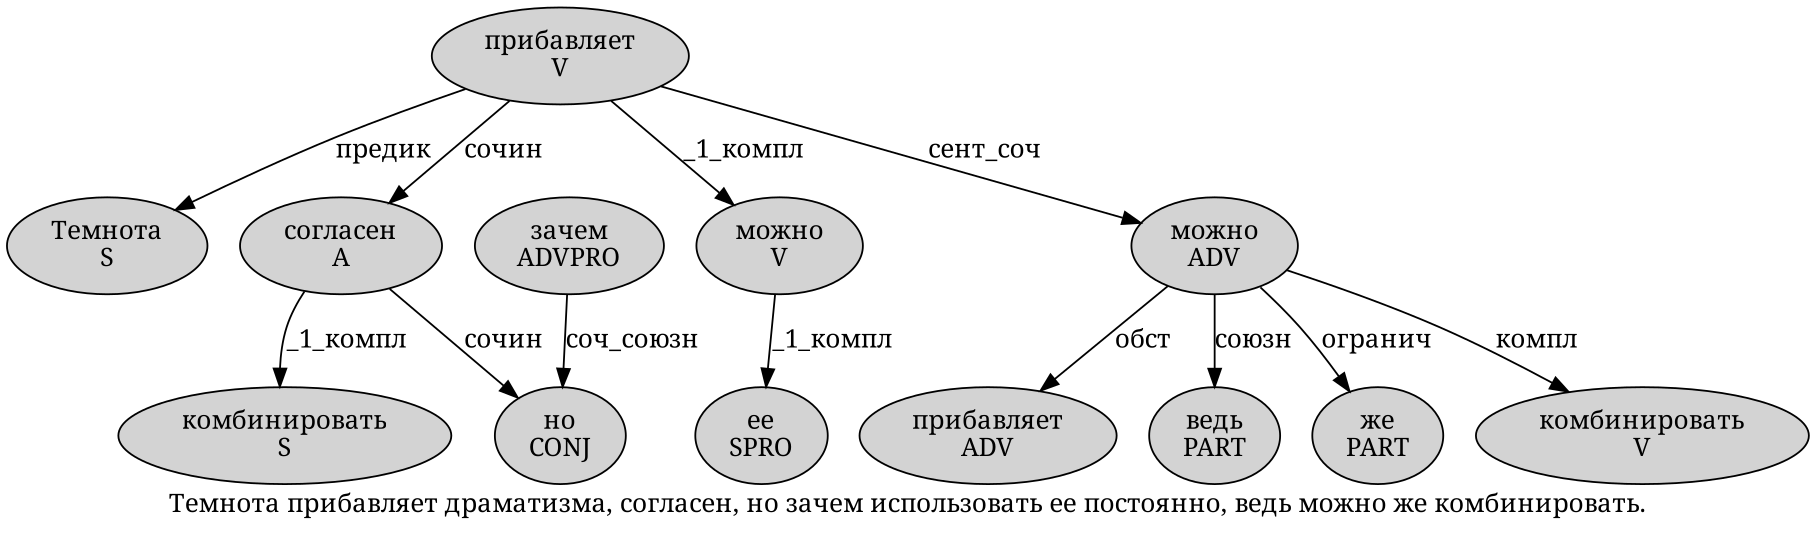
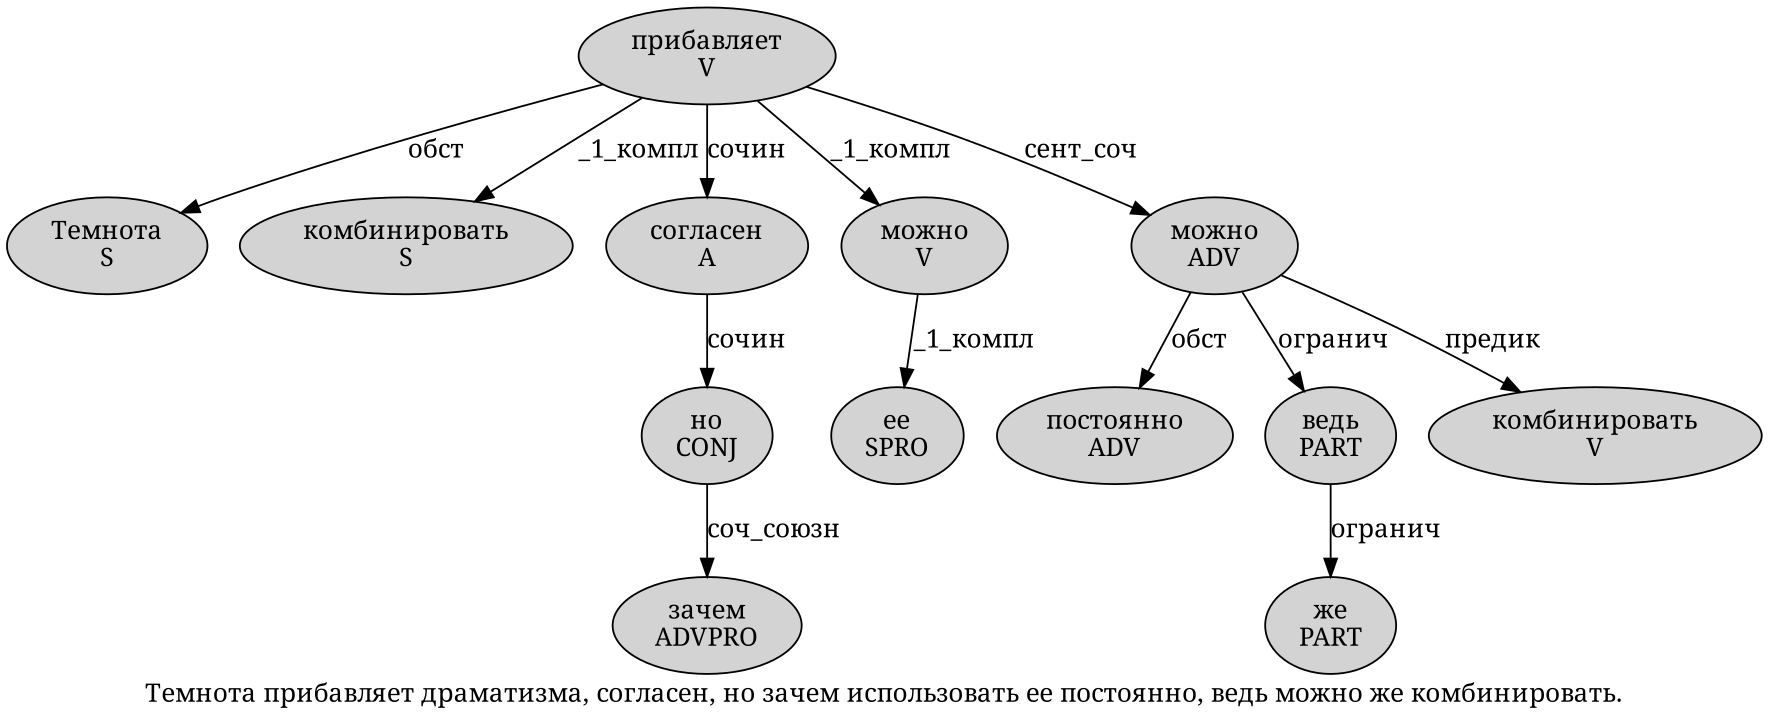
edge "прибавляет V" -> "Темнота S": label "предик" -> "обст"
edge "согласен A" -> "комбинировать S": now "прибавляет V" -> "комбинировать S"
edge "можно ADV" -> "же PART": now "ведь PART" -> "же PART"
edge "зачем ADVPRO" -> "но CONJ": reversed
edge "можно ADV" -> "ведь PART": label "союзн" -> "огранич"
edge "можно ADV" -> "комбинировать V": label "компл" -> "предик"
node "прибавляет ADV": label "прибавляет ADV" -> "постоянно ADV"
